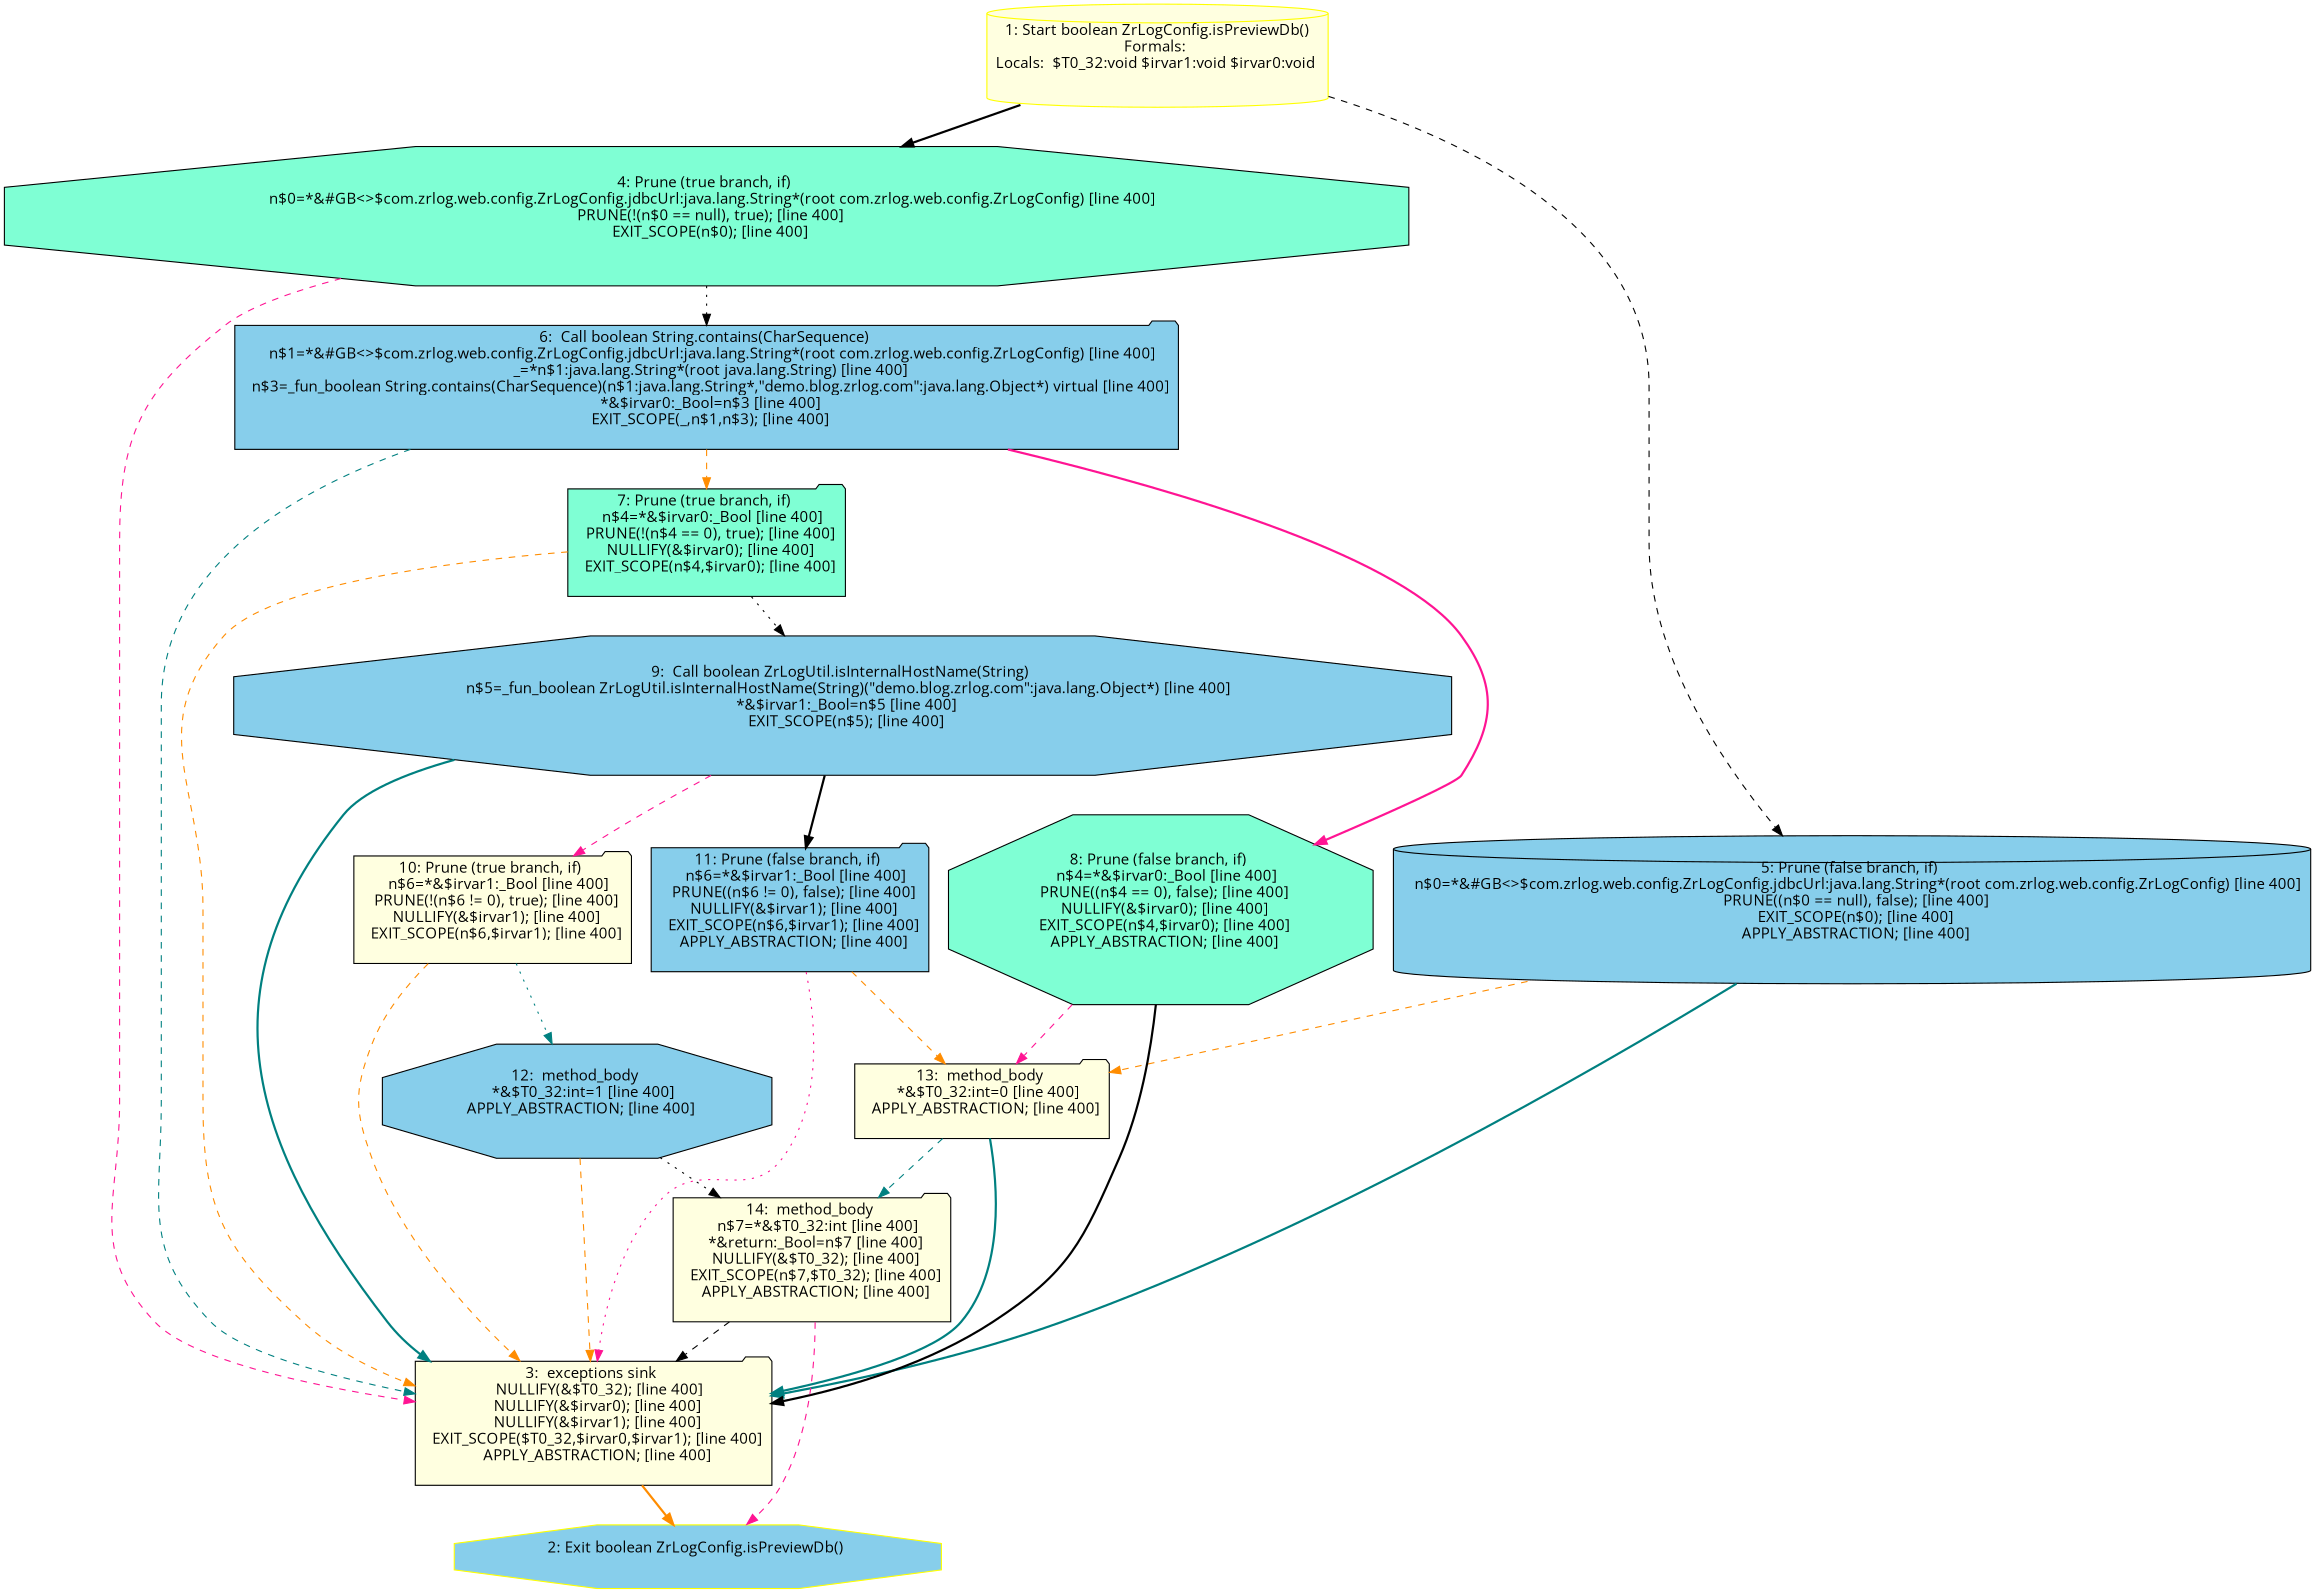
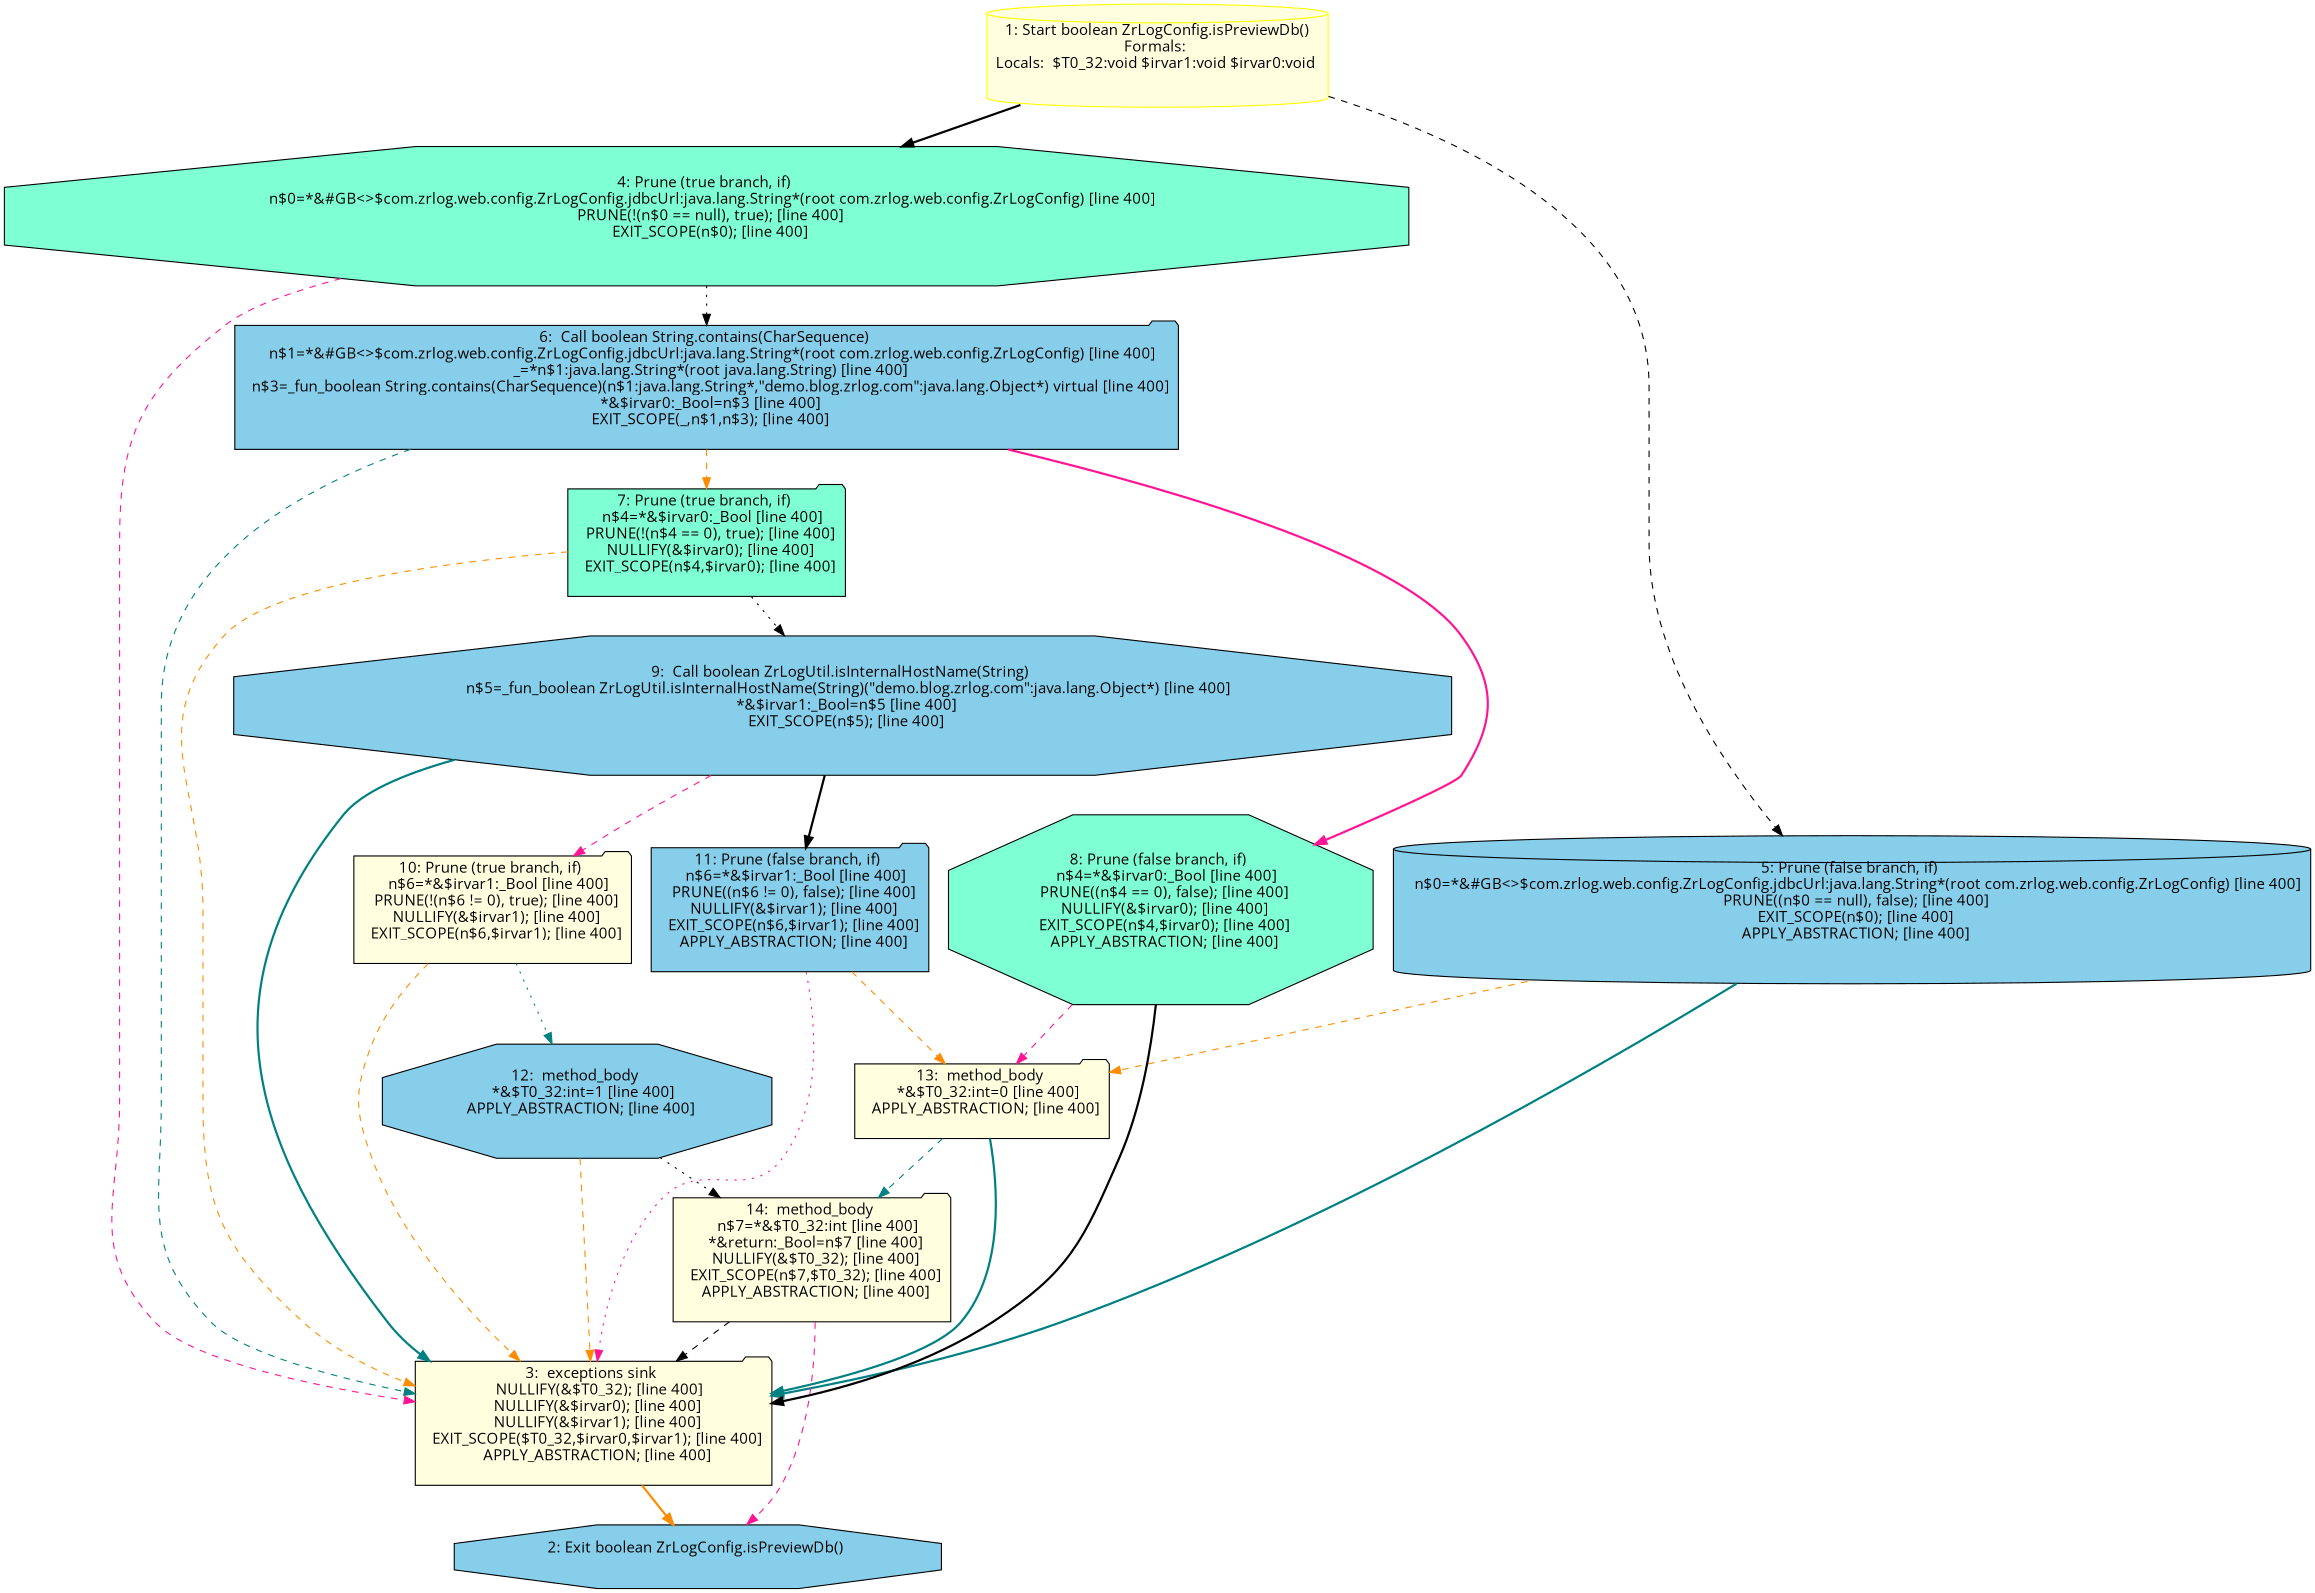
node "2: Exit boolean ZrLogConfig.isPreviewDb()": color yellow -> black
